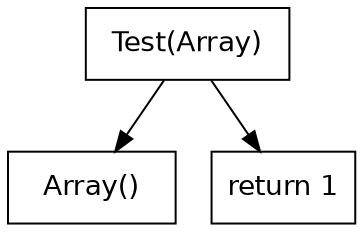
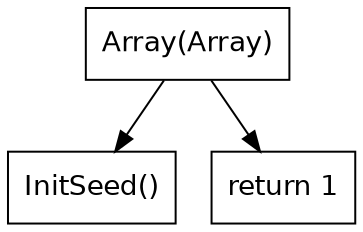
node "Test(Array)": label "Test(Array)" -> "Array(Array)"
node "Array()": label "Array()" -> "InitSeed()"
